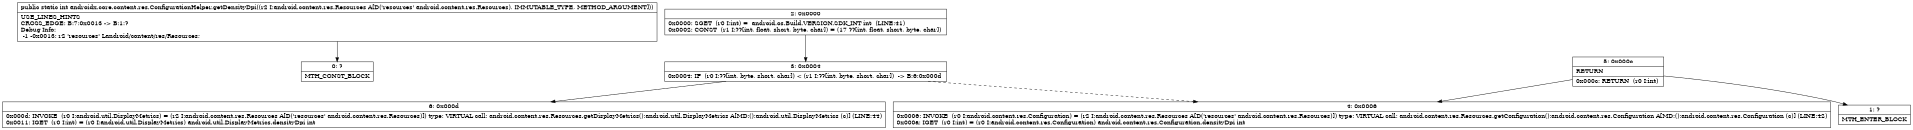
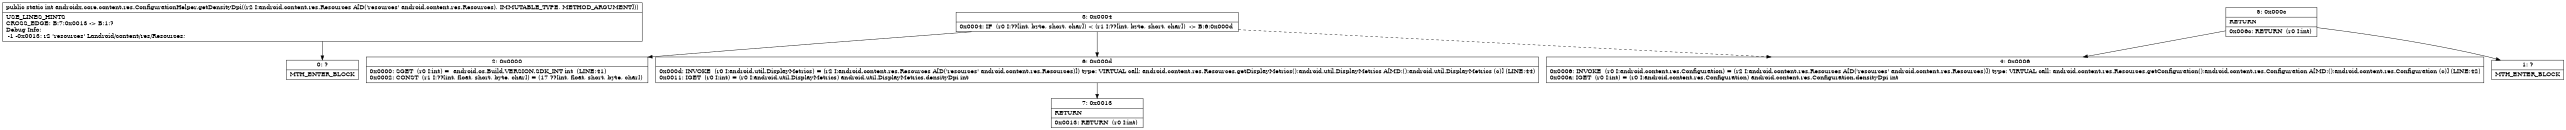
edge "2: 0x0000" -> "3: 0x0004": reversed
node "0: ?": text "MTH_CONST_BLOCK" -> "MTH_ENTER_BLOCK"
node "5: 0x000c": text "0x000c: RETURN  (r0 I:int)" -> "0x006c: RETURN  (r0 I:int)"
node "7: 0x0013": added
